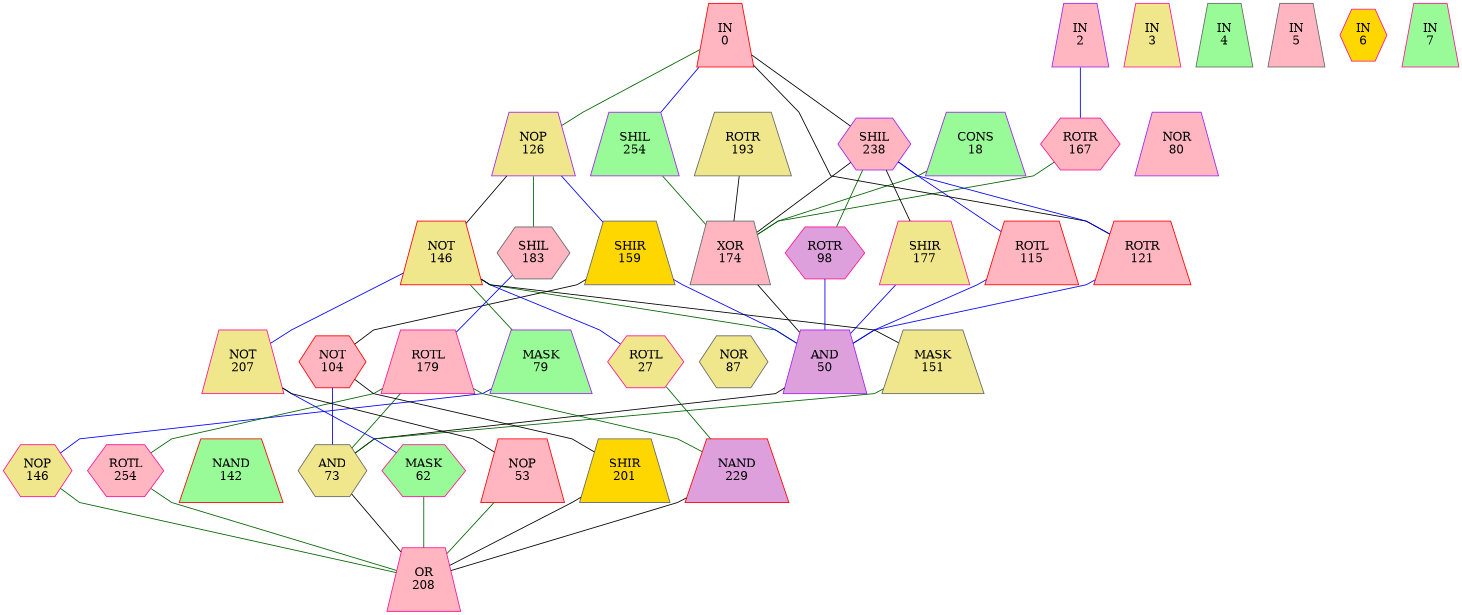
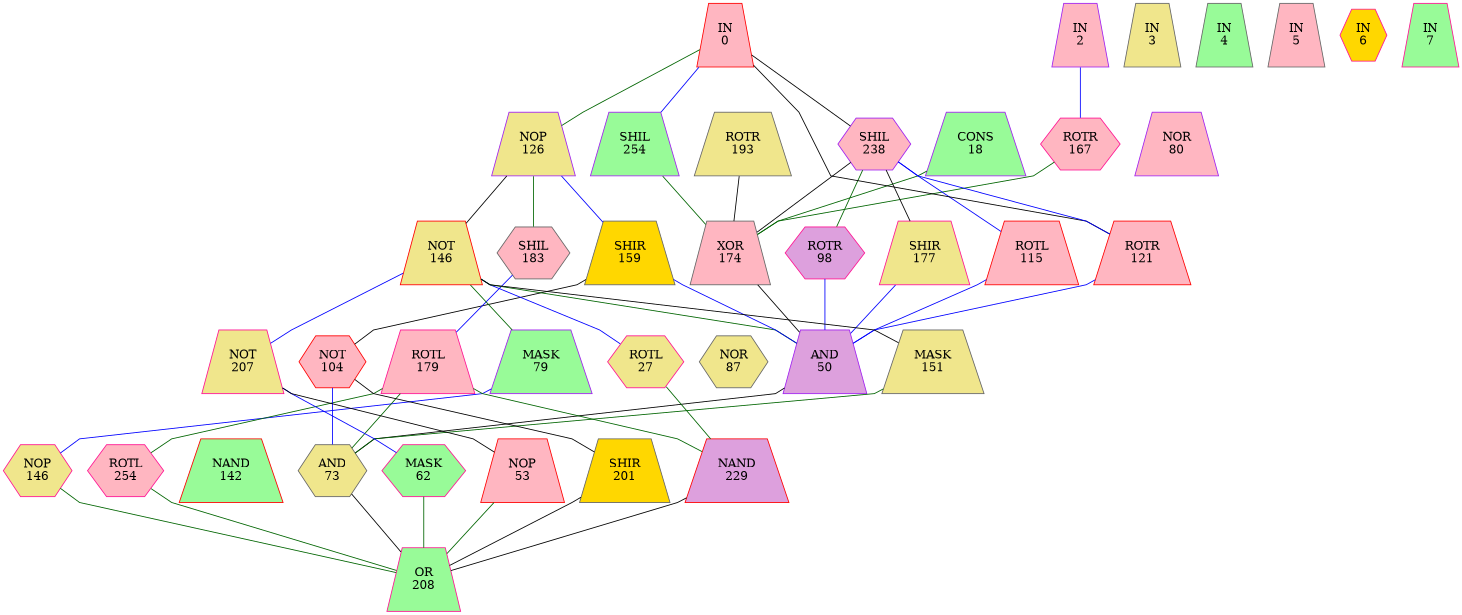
node "IN 3": color deeppink -> gray40
node "OR 208": fillcolor lightpink -> palegreen
